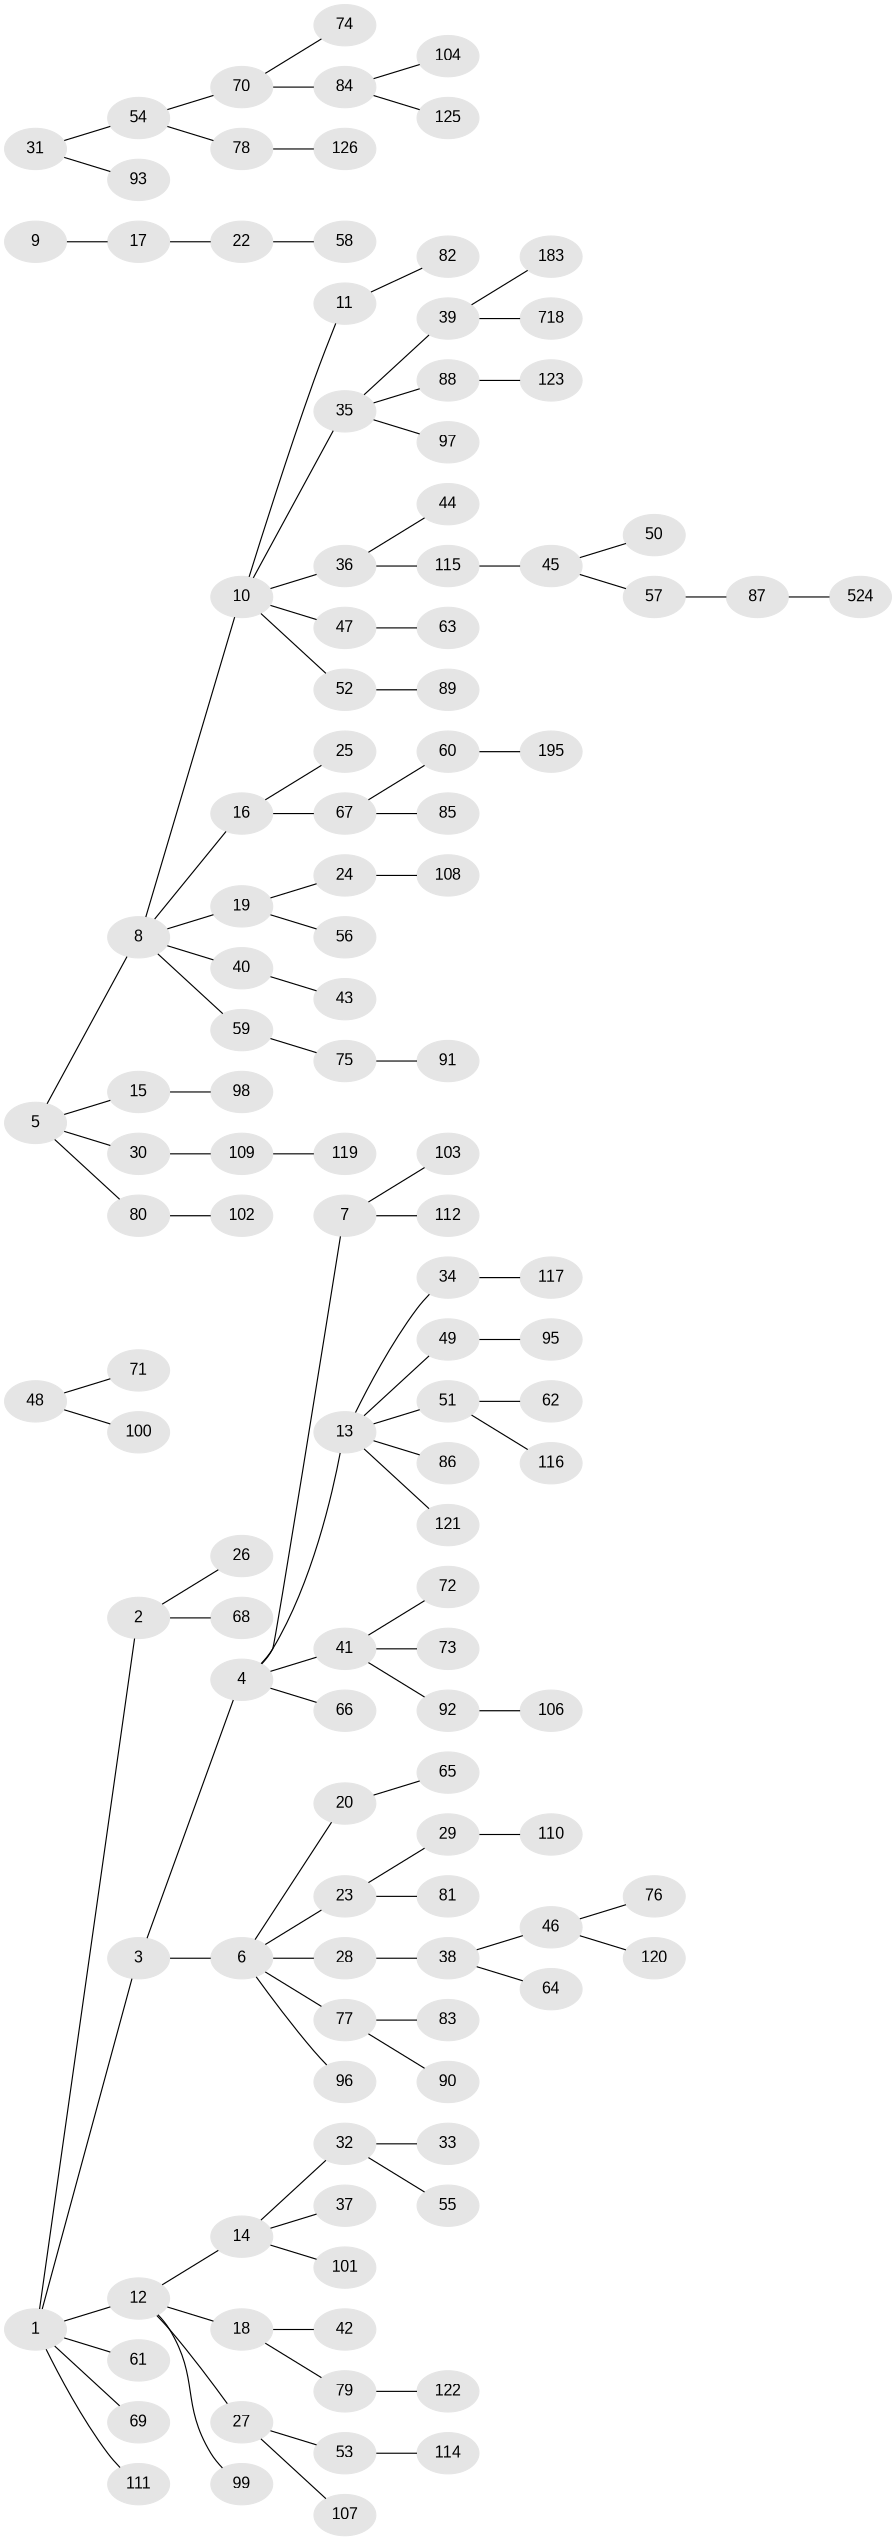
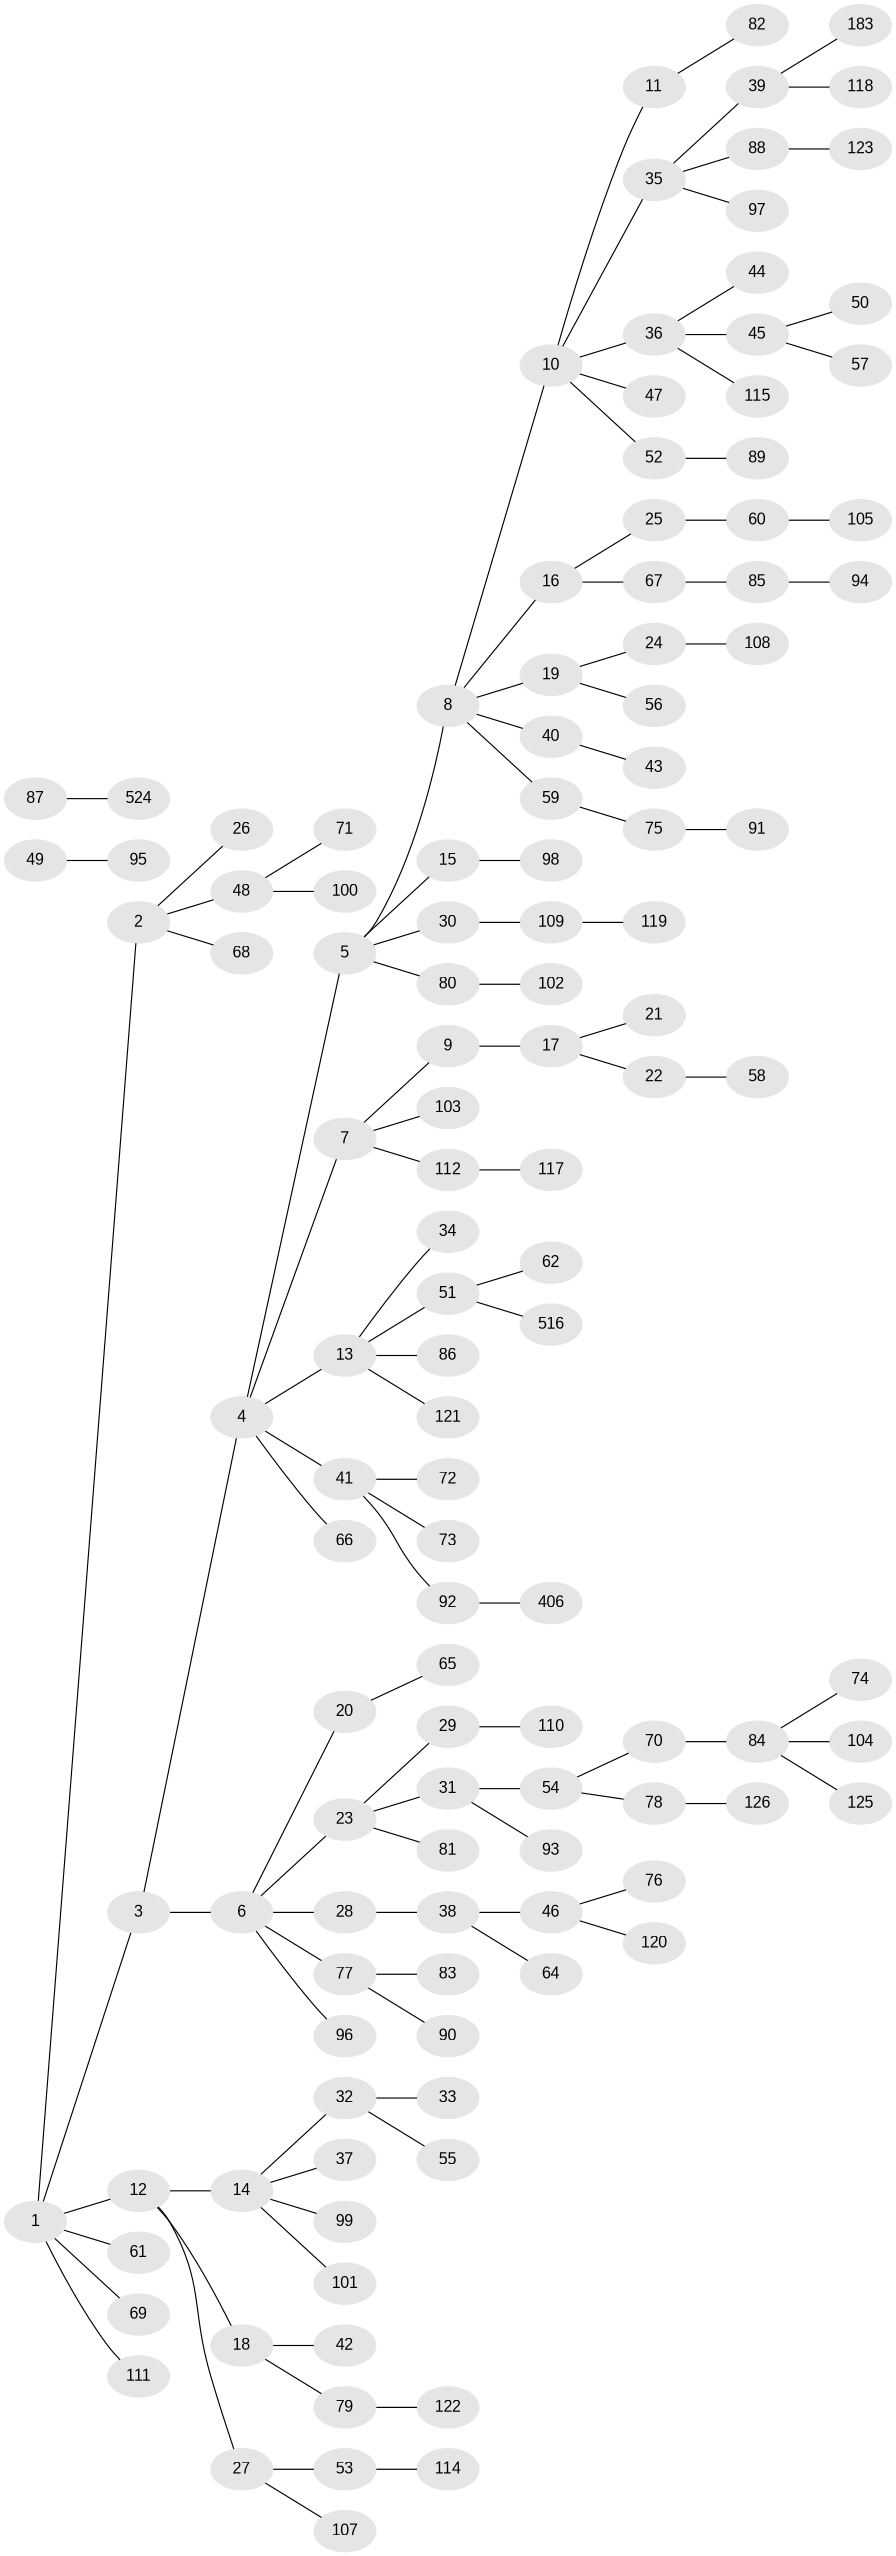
edge "74" -- "70": now "74" -- "84"
node "718": label "718" -> "118"
edge "115" -- "45": now "36" -- "45"
node "94": added
edge "57" -- "87": removed
node "63": removed
node "195": label "195" -> "105"
edge "60" -- "67": now "60" -- "25"
edge "48" -- "2": added
node "21": added
edge "9" -- "7": added
edge "5" -- "4": added
edge "34" -- "117": now "112" -- "117"
edge "49" -- "13": removed
node "116": label "116" -> "516"
node "106": label "106" -> "406"
edge "31" -- "23": added
edge "12" -- "99": now "14" -- "99"
